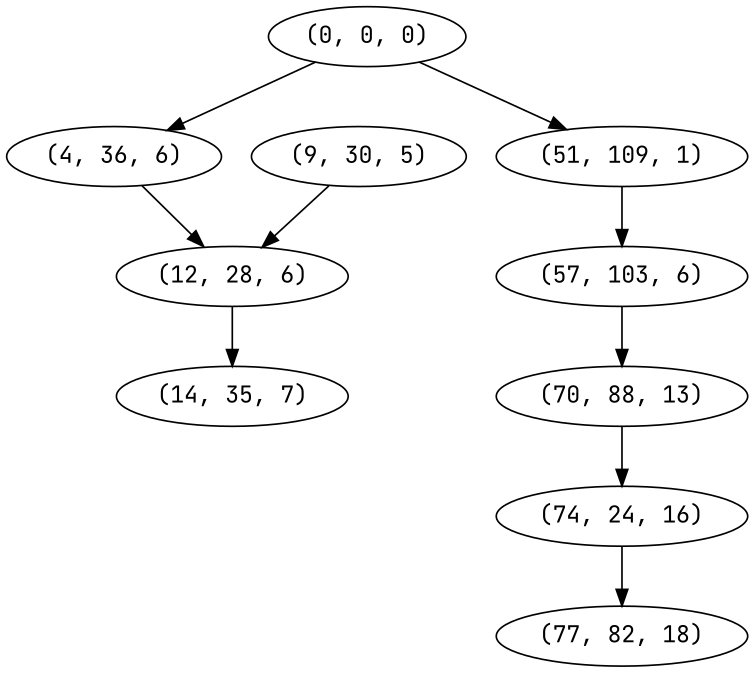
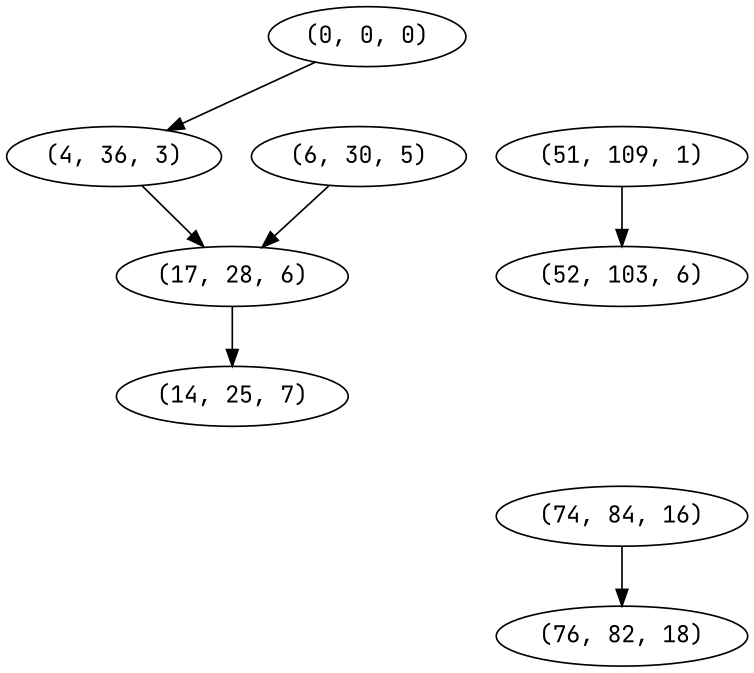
edge "(0, 0, 0)" -> "(51, 109, 1)": removed
node "(4, 36, 6)": label "(4, 36, 6)" -> "(4, 36, 3)"
node "(9, 30, 5)": label "(9, 30, 5)" -> "(6, 30, 5)"
node "(12, 28, 6)": label "(12, 28, 6)" -> "(17, 28, 6)"
node "(57, 103, 6)": label "(57, 103, 6)" -> "(52, 103, 6)"
node "(14, 35, 7)": label "(14, 35, 7)" -> "(14, 25, 7)"
node "(70, 88, 13)": removed
node "(74, 24, 16)": label "(74, 24, 16)" -> "(74, 84, 16)"
node "(77, 82, 18)": label "(77, 82, 18)" -> "(76, 82, 18)"
